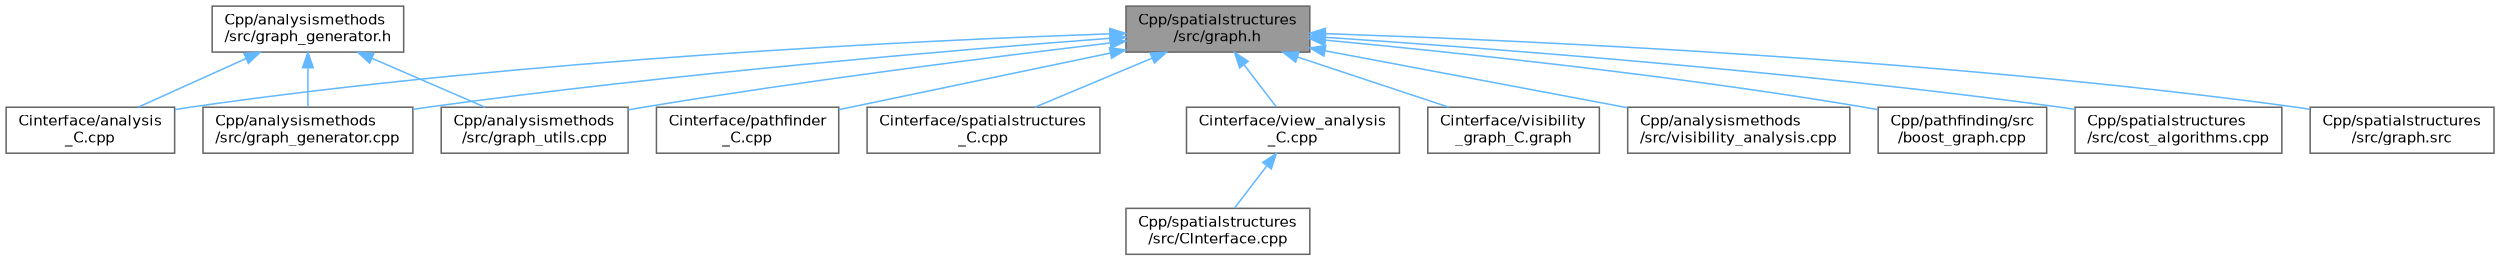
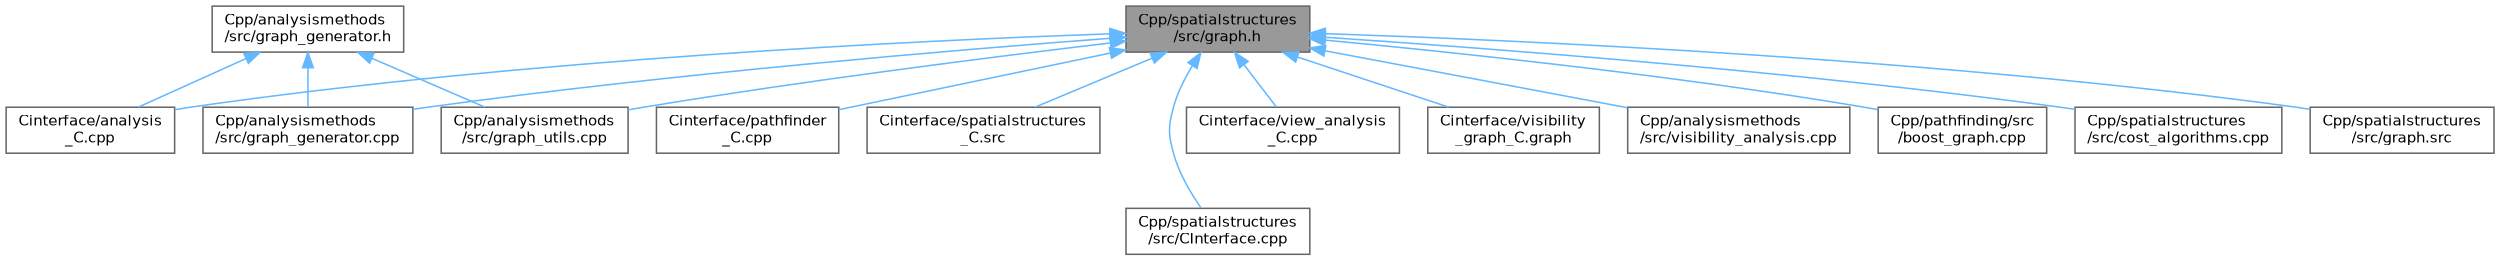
node "Cinterface/spatialstructures _C.cpp": label "Cinterface/spatialstructures _C.cpp" -> "Cinterface/spatialstructures _C.src"
edge "Cpp/spatialstructures /src/CInterface.cpp" -> "Cinterface/view_analysis _C.cpp": now "Cpp/spatialstructures /src/CInterface.cpp" -> "Cpp/spatialstructures /src/graph.h"
